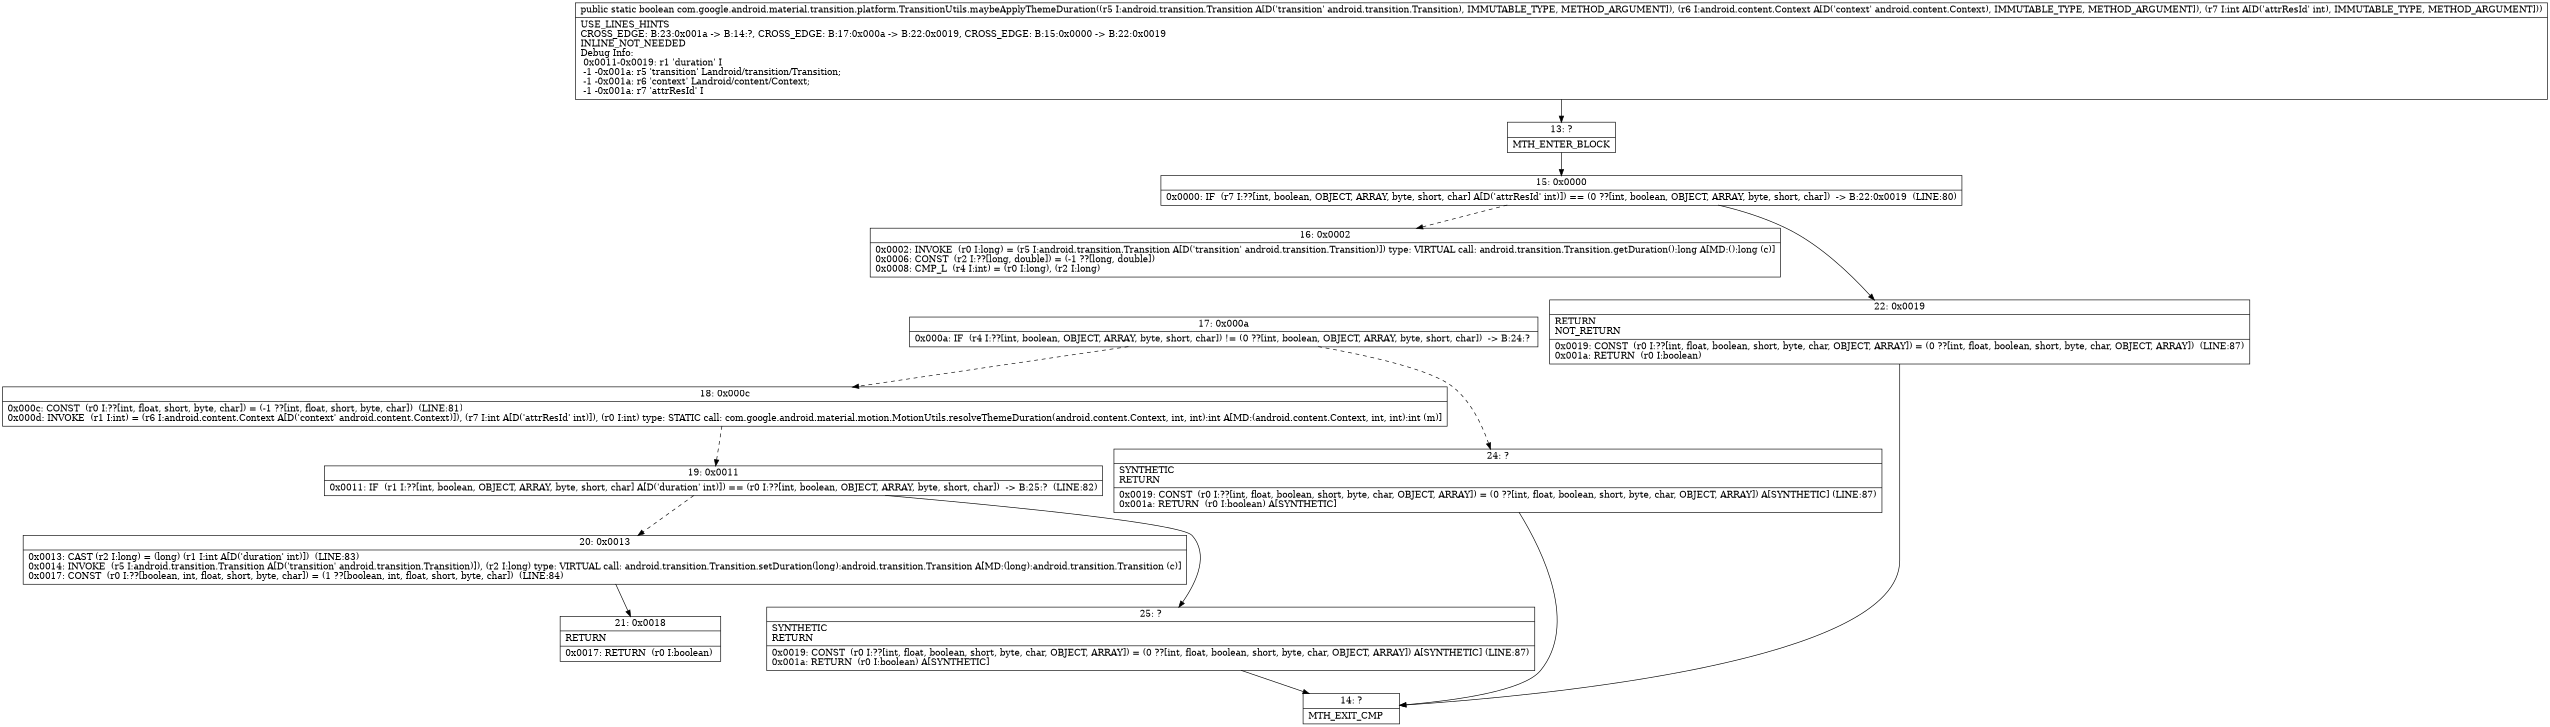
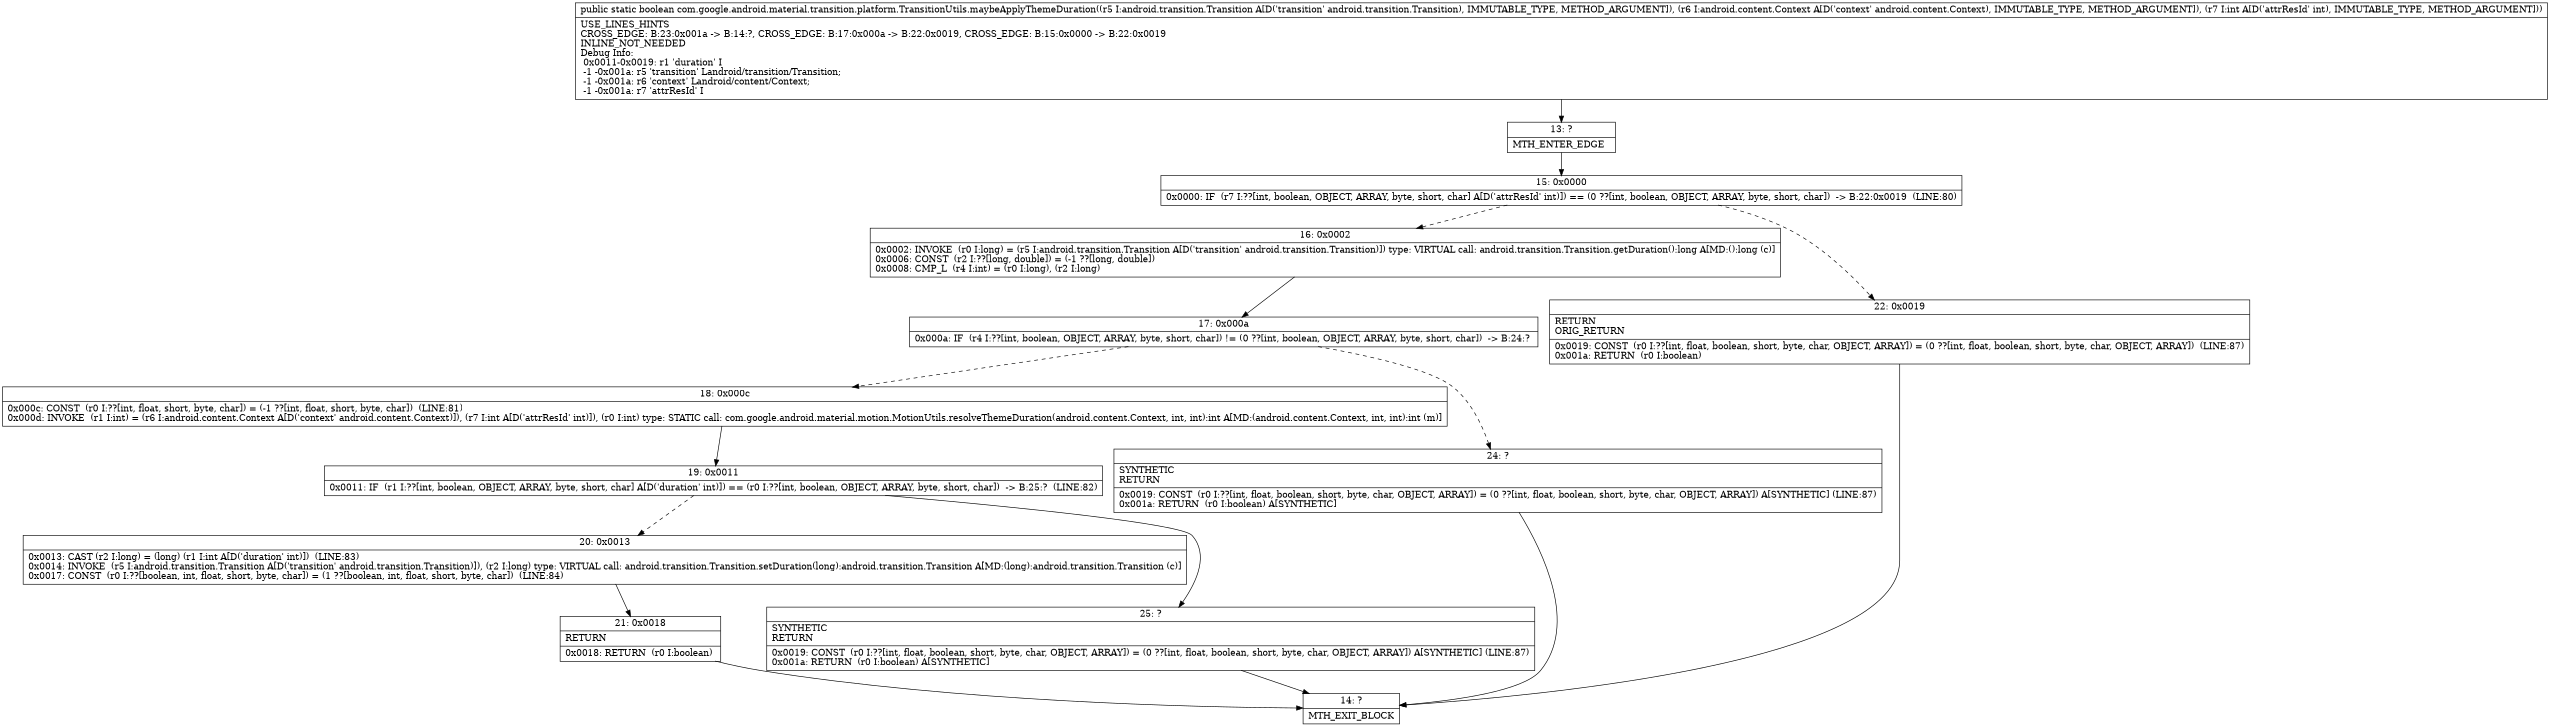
node "13: ?": text "MTH_ENTER_BLOCK" -> "MTH_ENTER_EDGE"
edge "15: 0x0000" -> "22: 0x0019": style solid -> dashed
edge "16: 0x0002" -> "17: 0x000a": added
node "22: 0x0019": text "NOT_RETURN" -> "ORIG_RETURN"
edge "18: 0x000c" -> "19: 0x0011": style dashed -> solid
node "21: 0x0018": text "0x0017: RETURN  (r0 I:boolean)" -> "0x0018: RETURN  (r0 I:boolean)"
edge "21: 0x0018" -> "14: ?": added
node "14: ?": text "MTH_EXIT_CMP" -> "MTH_EXIT_BLOCK"
